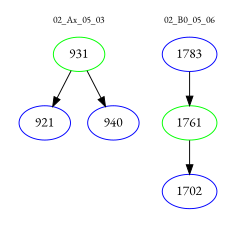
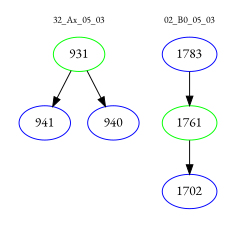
cluster "02_Ax_05_03": label "02_Ax_05_03" -> "32_Ax_05_03"
cluster "02_B0_05_06": label "02_B0_05_06" -> "02_B0_05_03"
node "921": label "921" -> "941"
